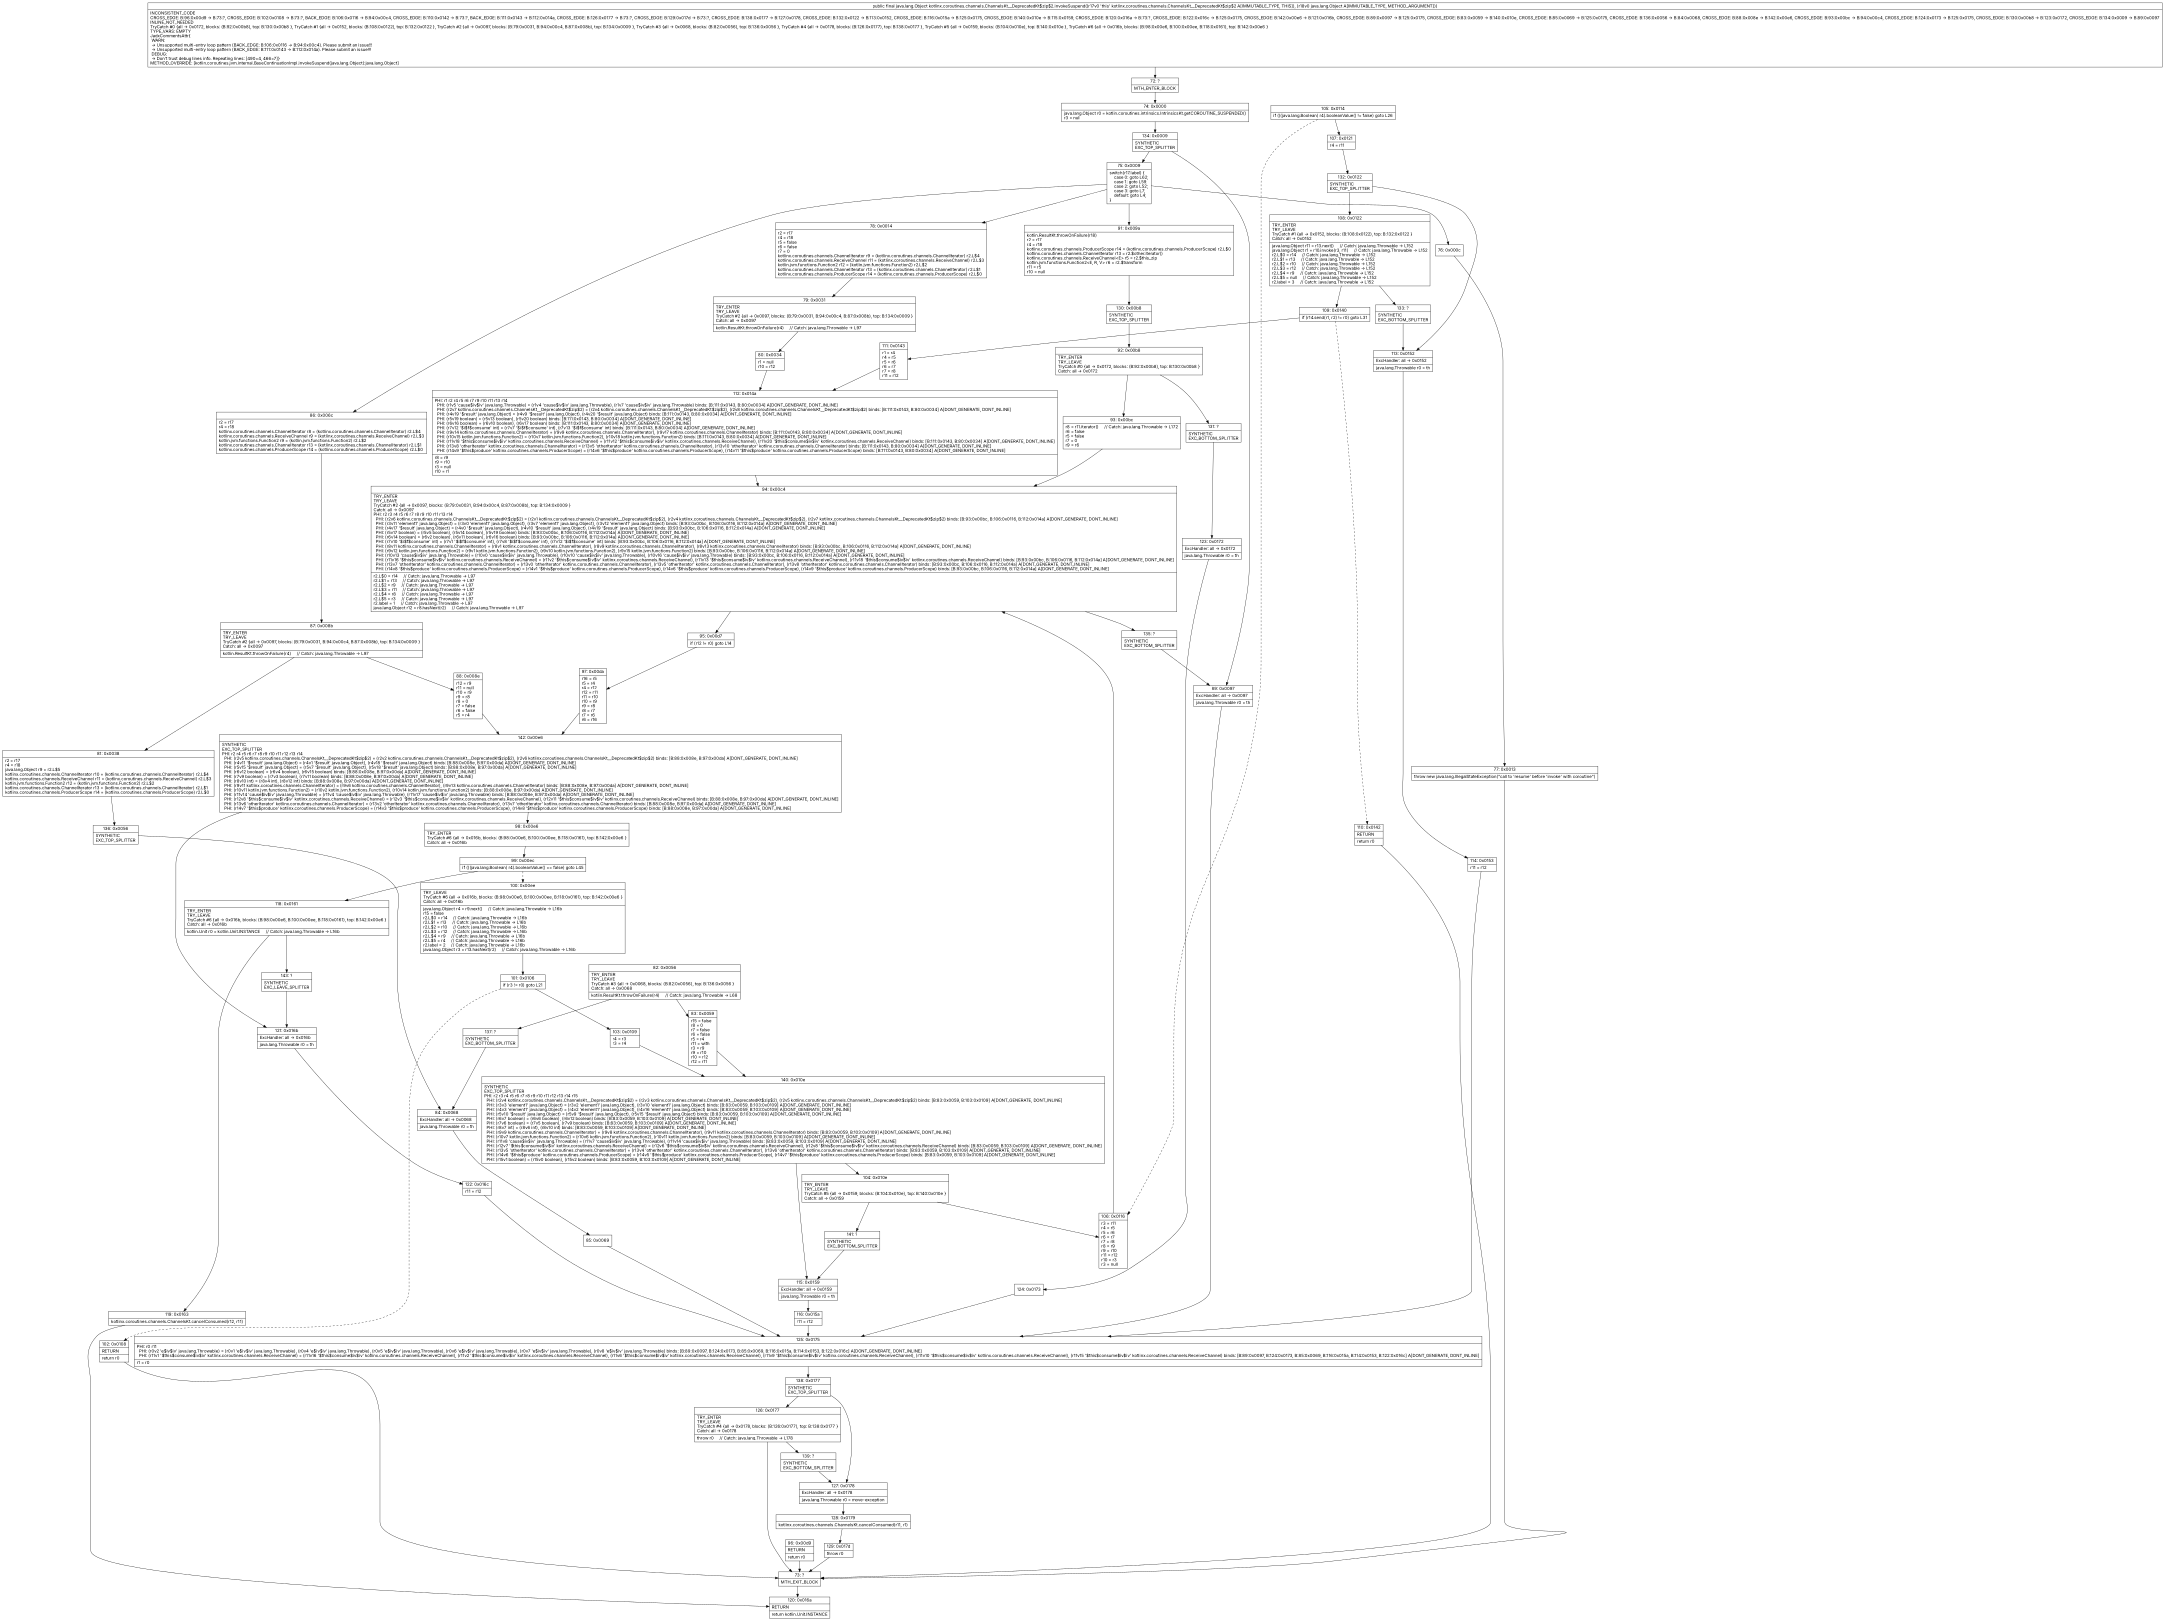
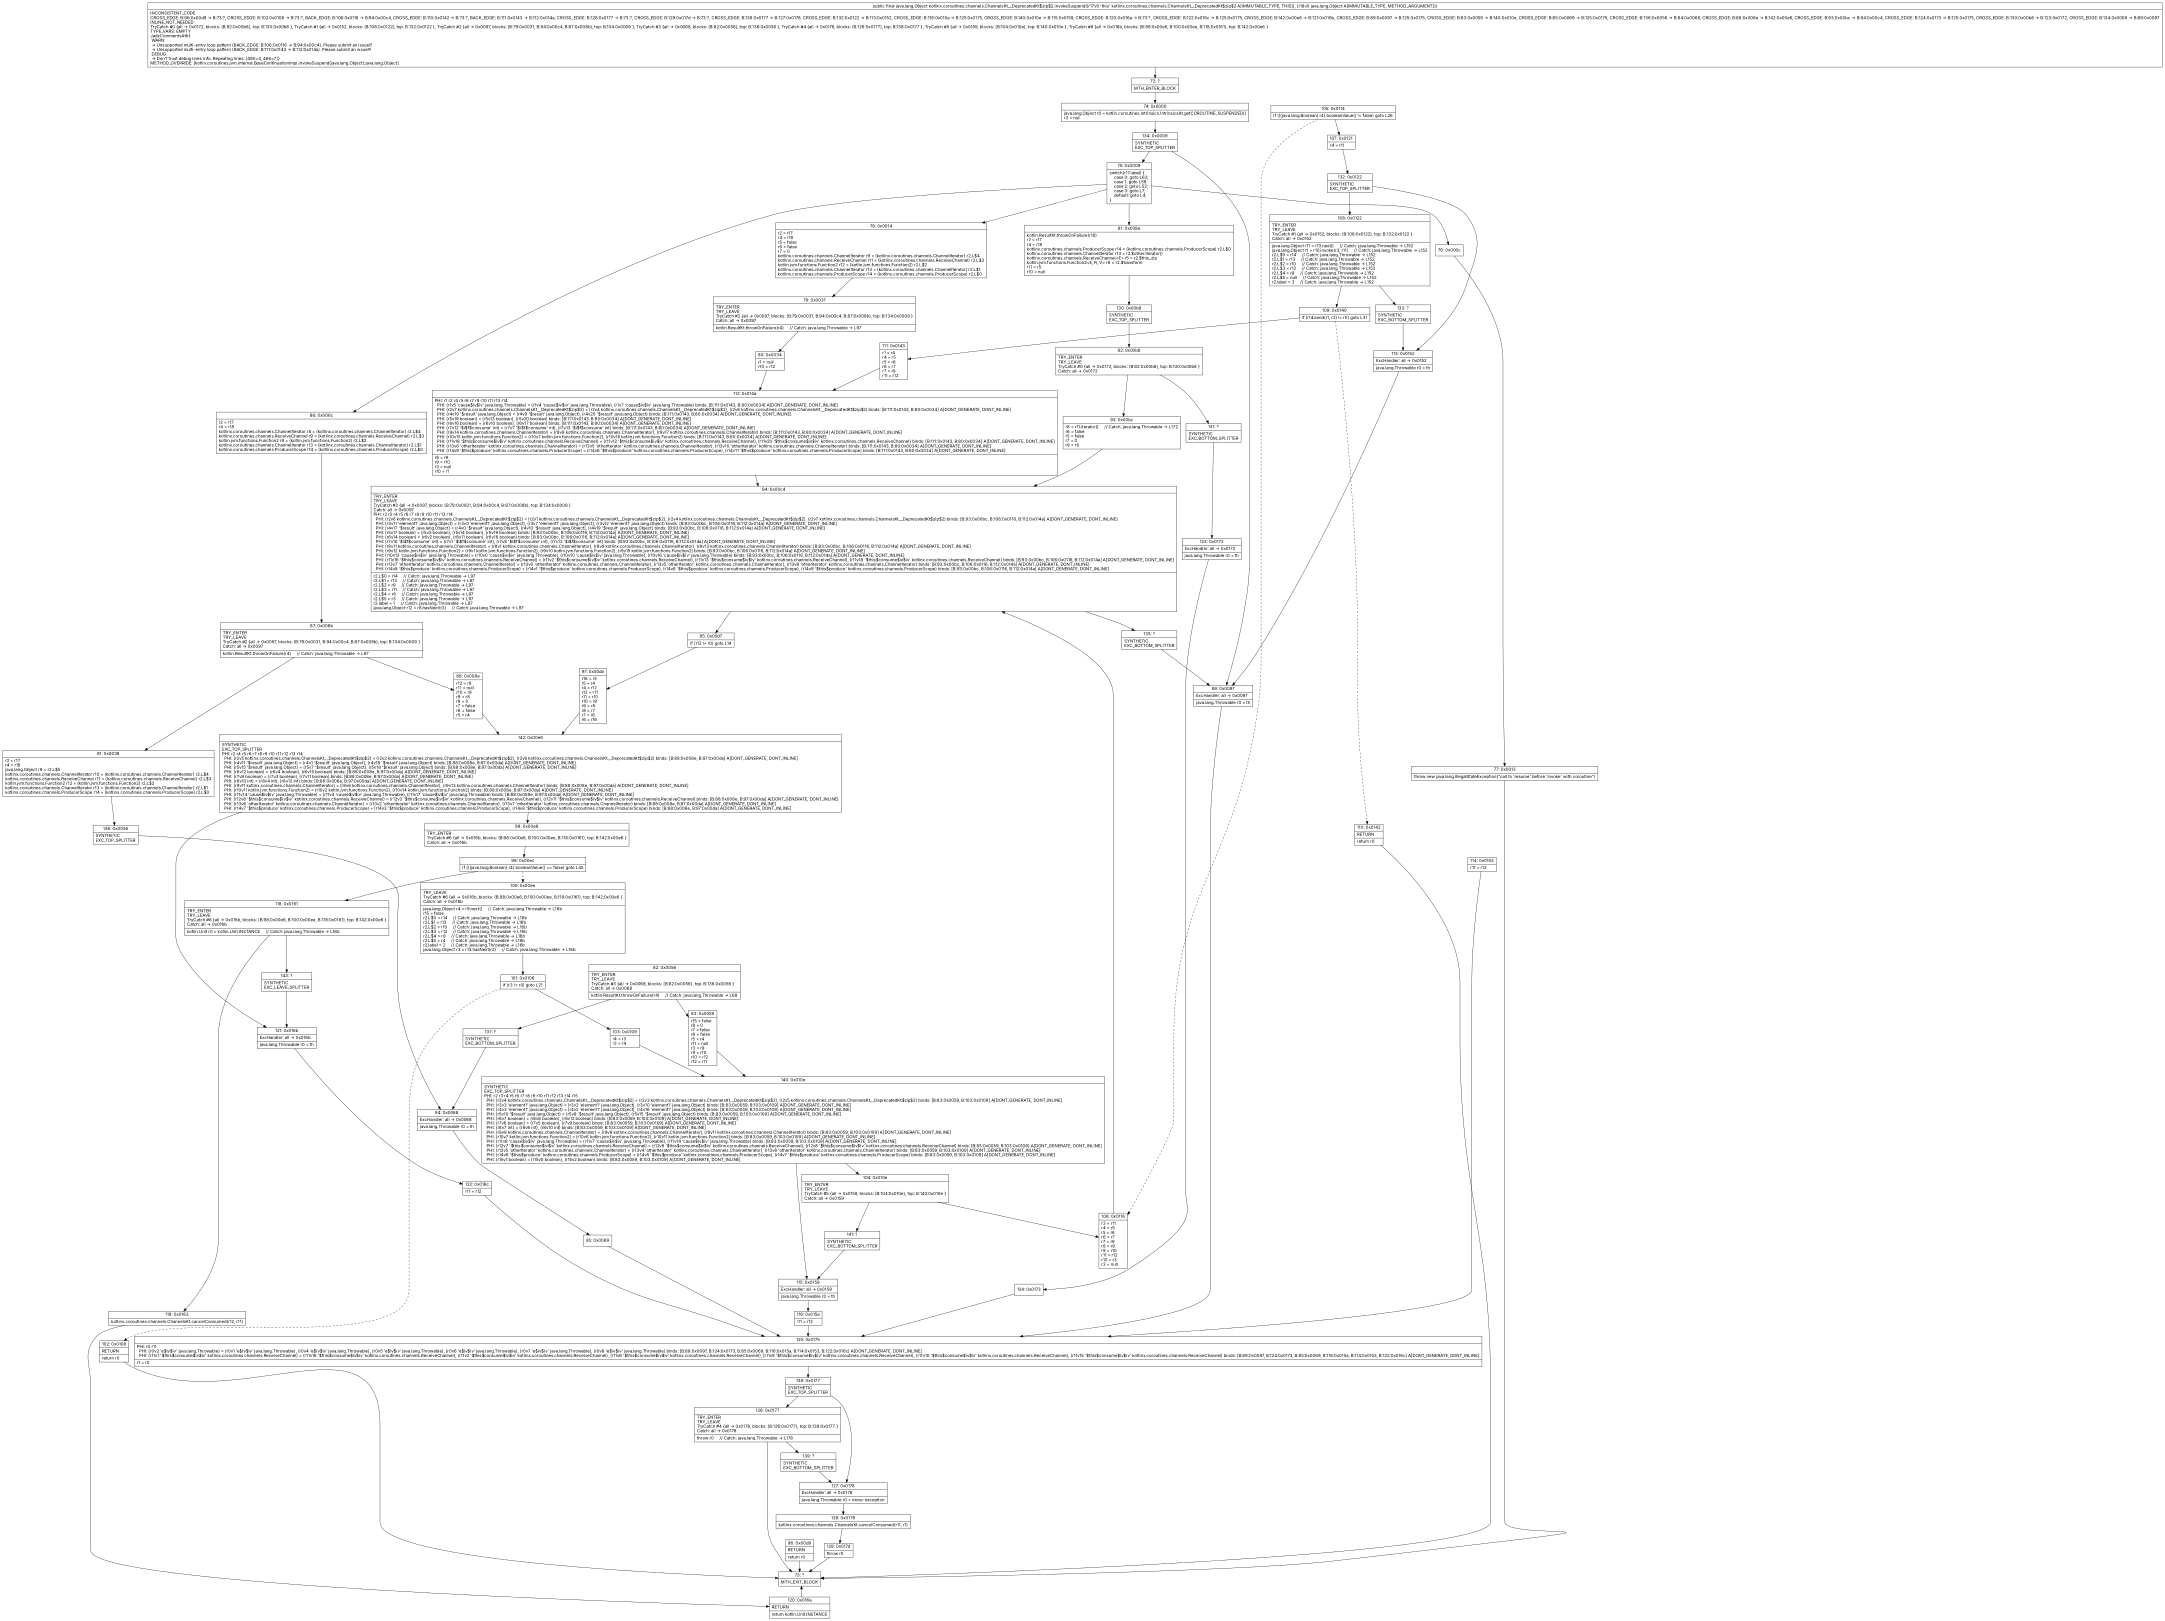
edge "113: 0x0152" -> "114: 0x0153": now "113: 0x0152" -> "89: 0x0097"
node "83: 0x0059": text "r11 = with" -> "r11 = null"
edge "73: ?" -> "120: 0x016a": reversed
